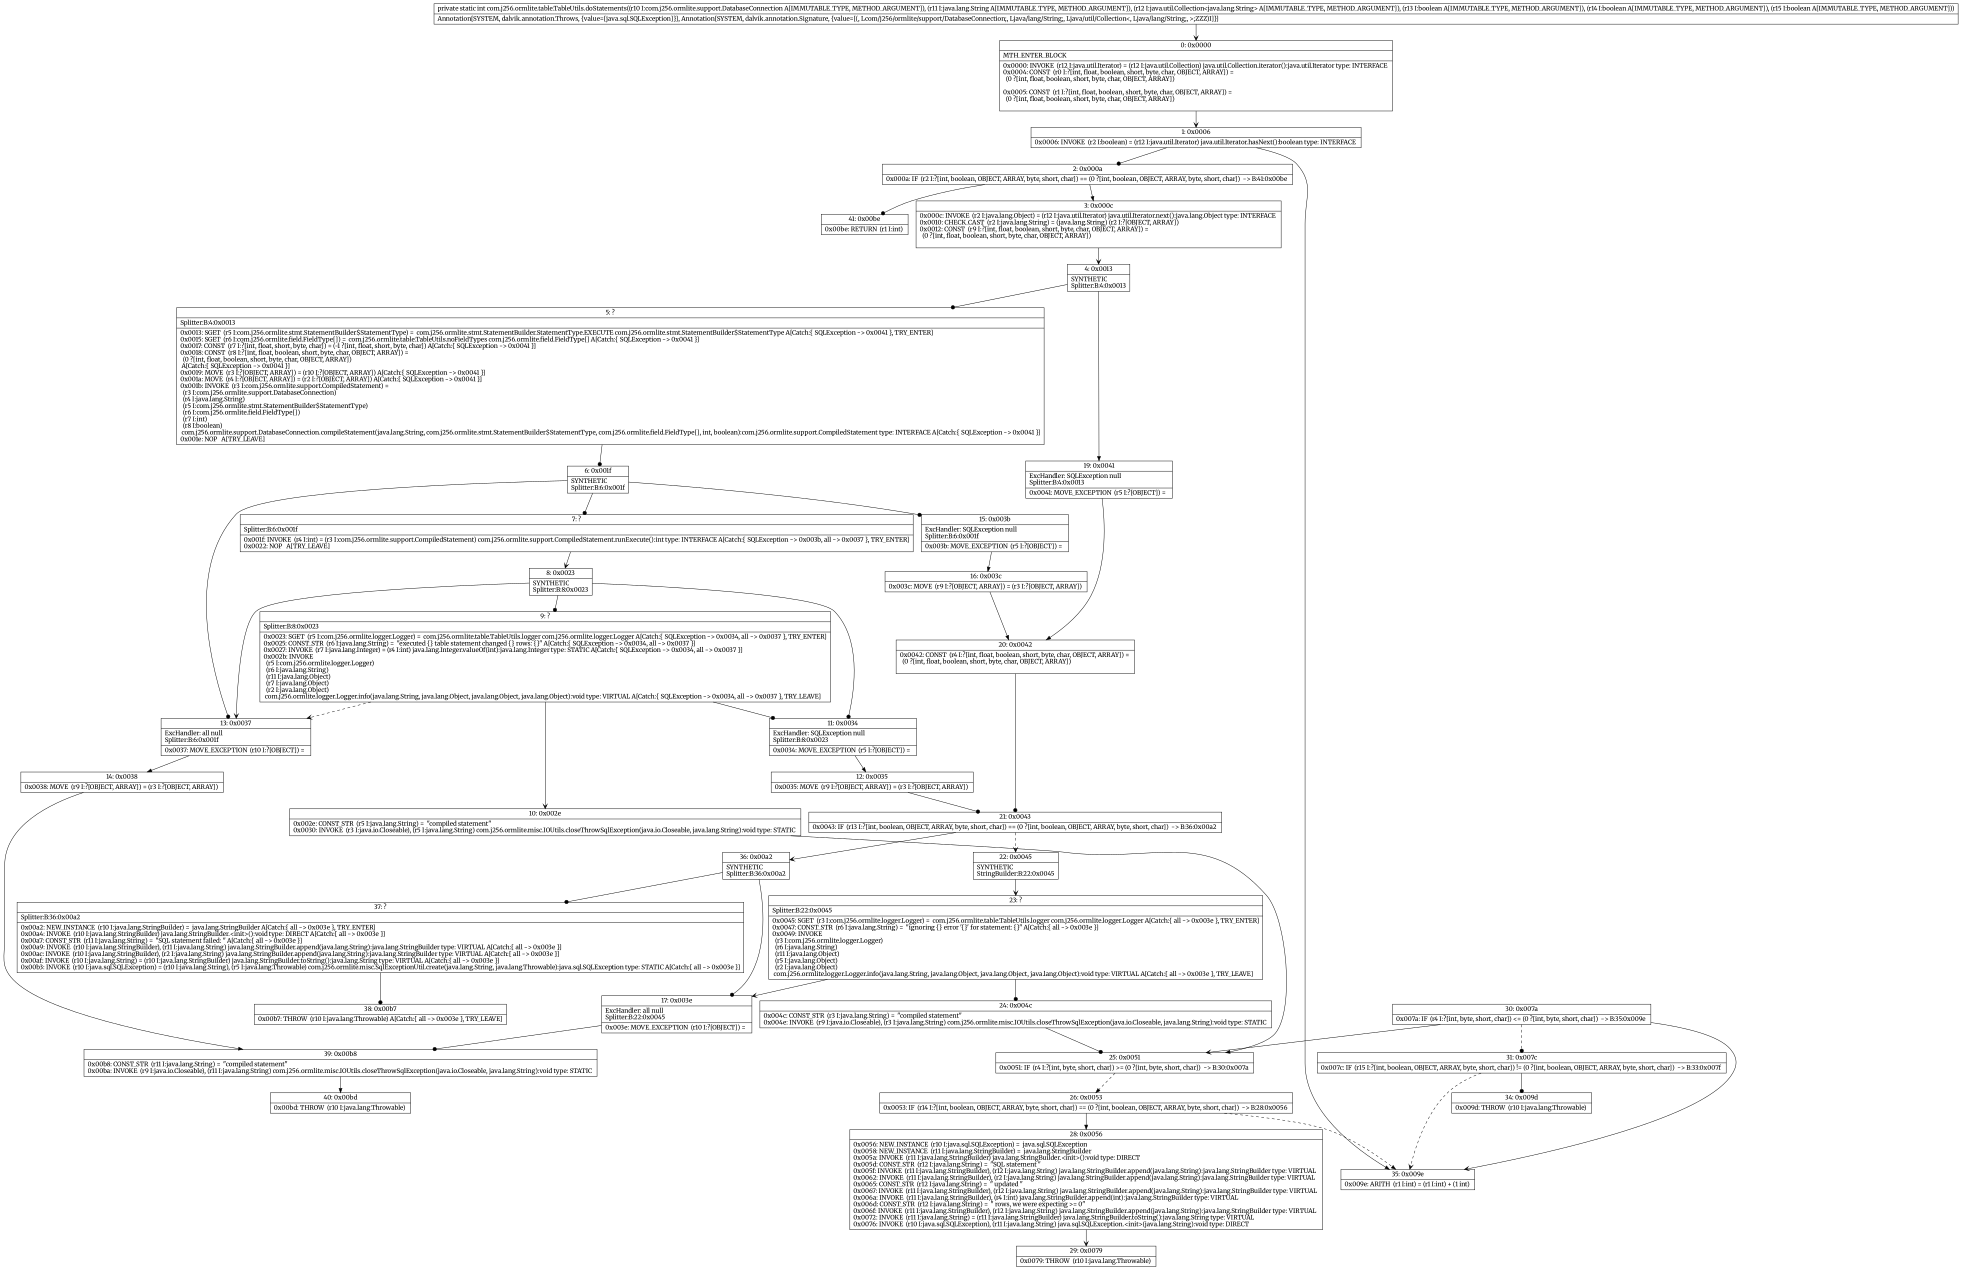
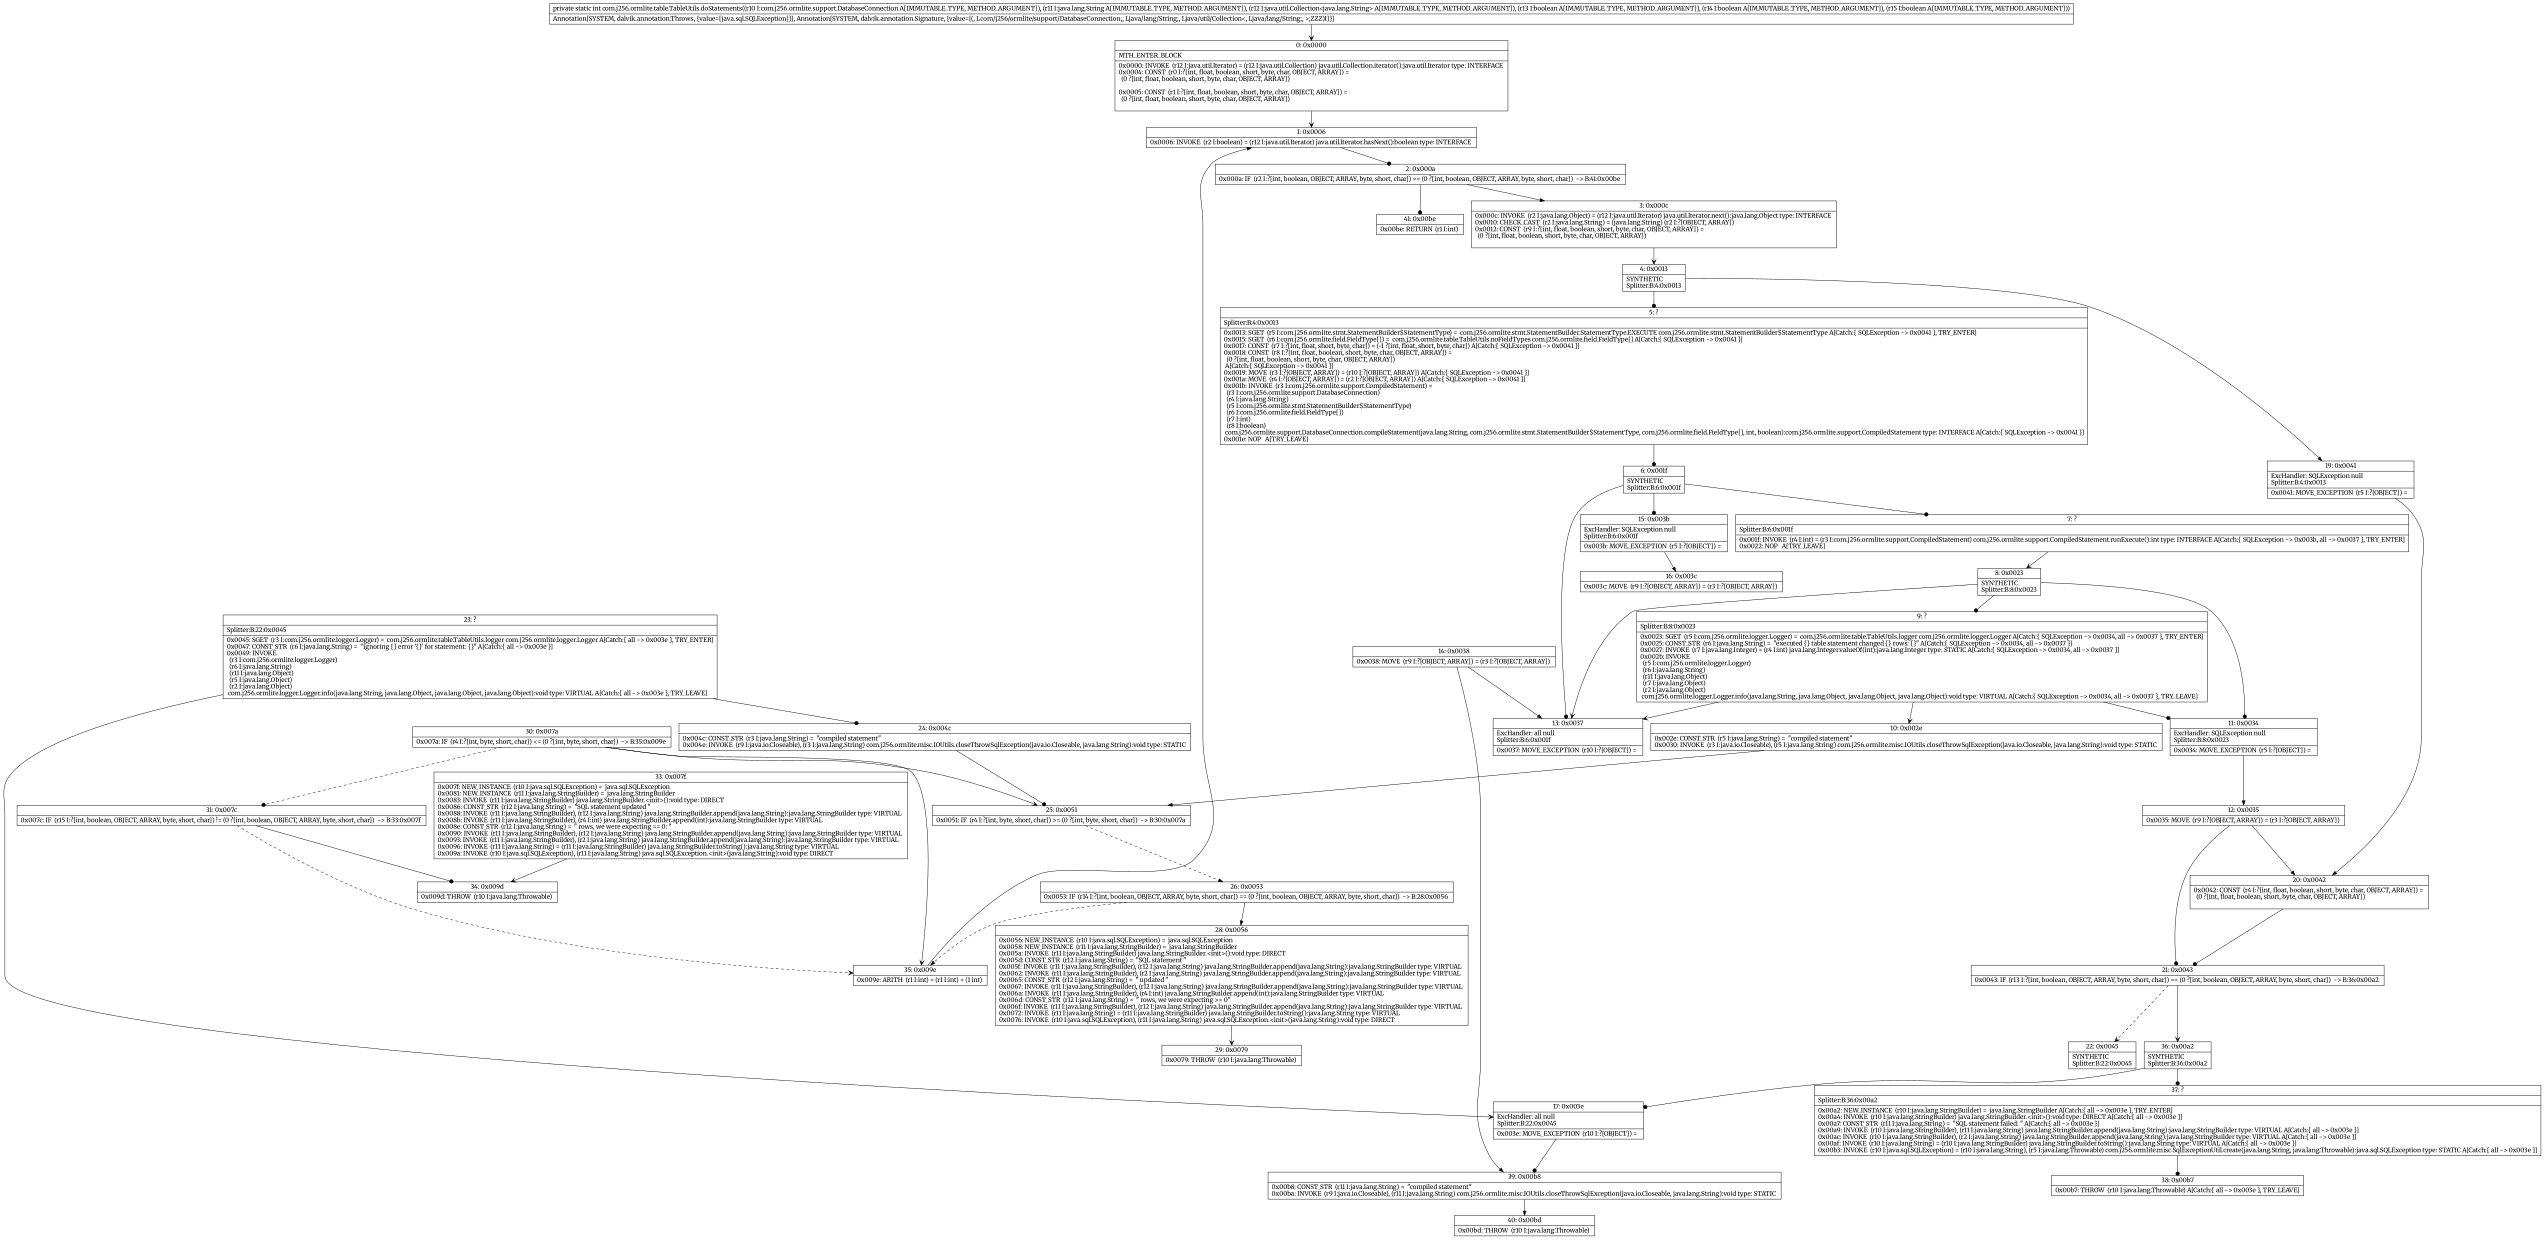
edge "16: 0x003c" -> "20: 0x0042": now "12: 0x0035" -> "20: 0x0042"
edge "1: 0x0006" -> "35: 0x009e": reversed
edge "9: ?" -> "13: 0x0037": style dashed -> solid
edge "13: 0x0037" -> "14: 0x0038": reversed
node "33: 0x007f": added
node "22: 0x0045": text "StringBuilder:B:22:0x0045" -> "Splitter:B:22:0x0045"
edge "22: 0x0045" -> "23: ?": removed
